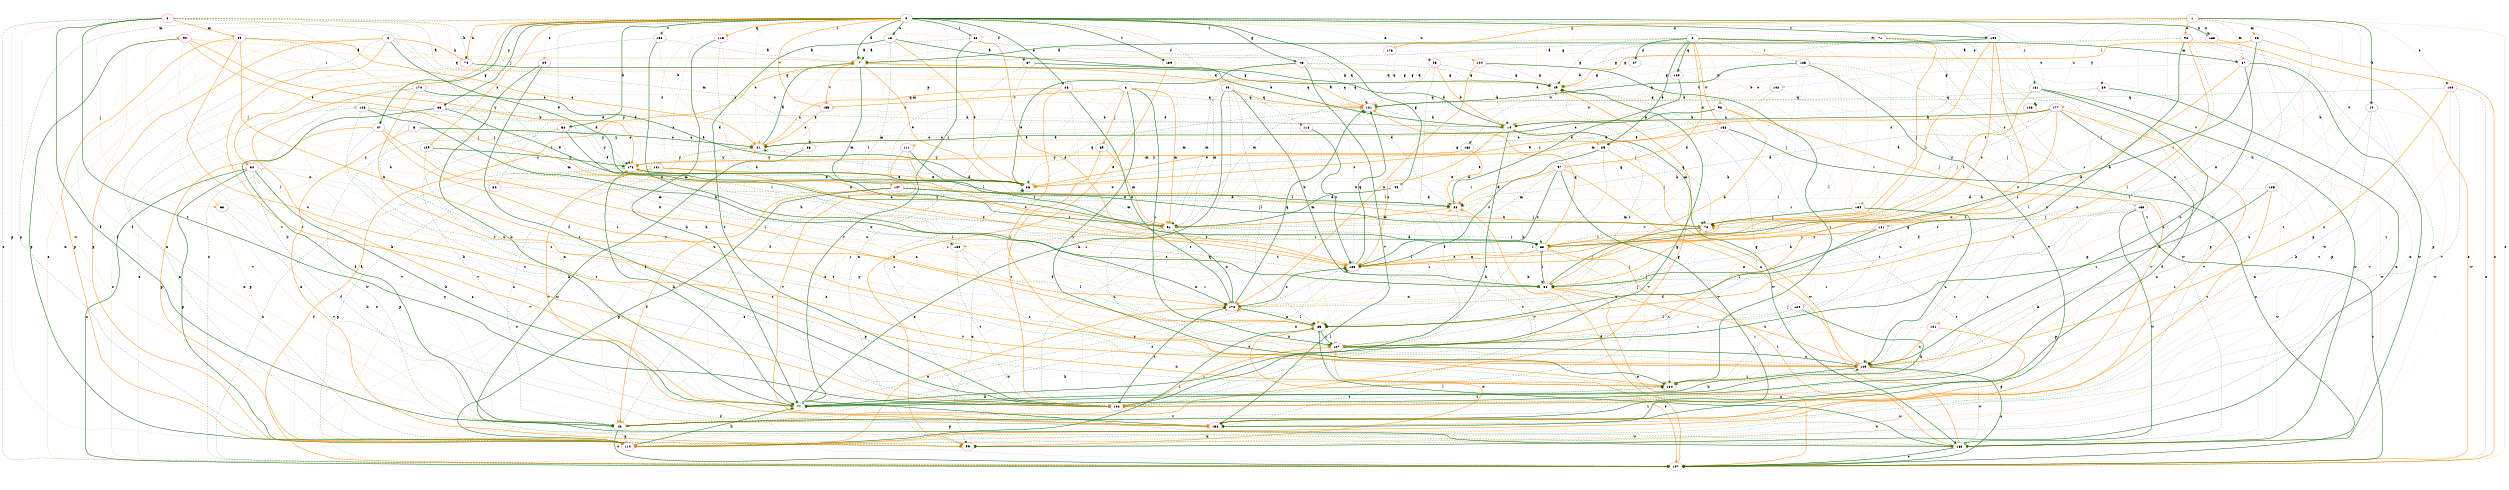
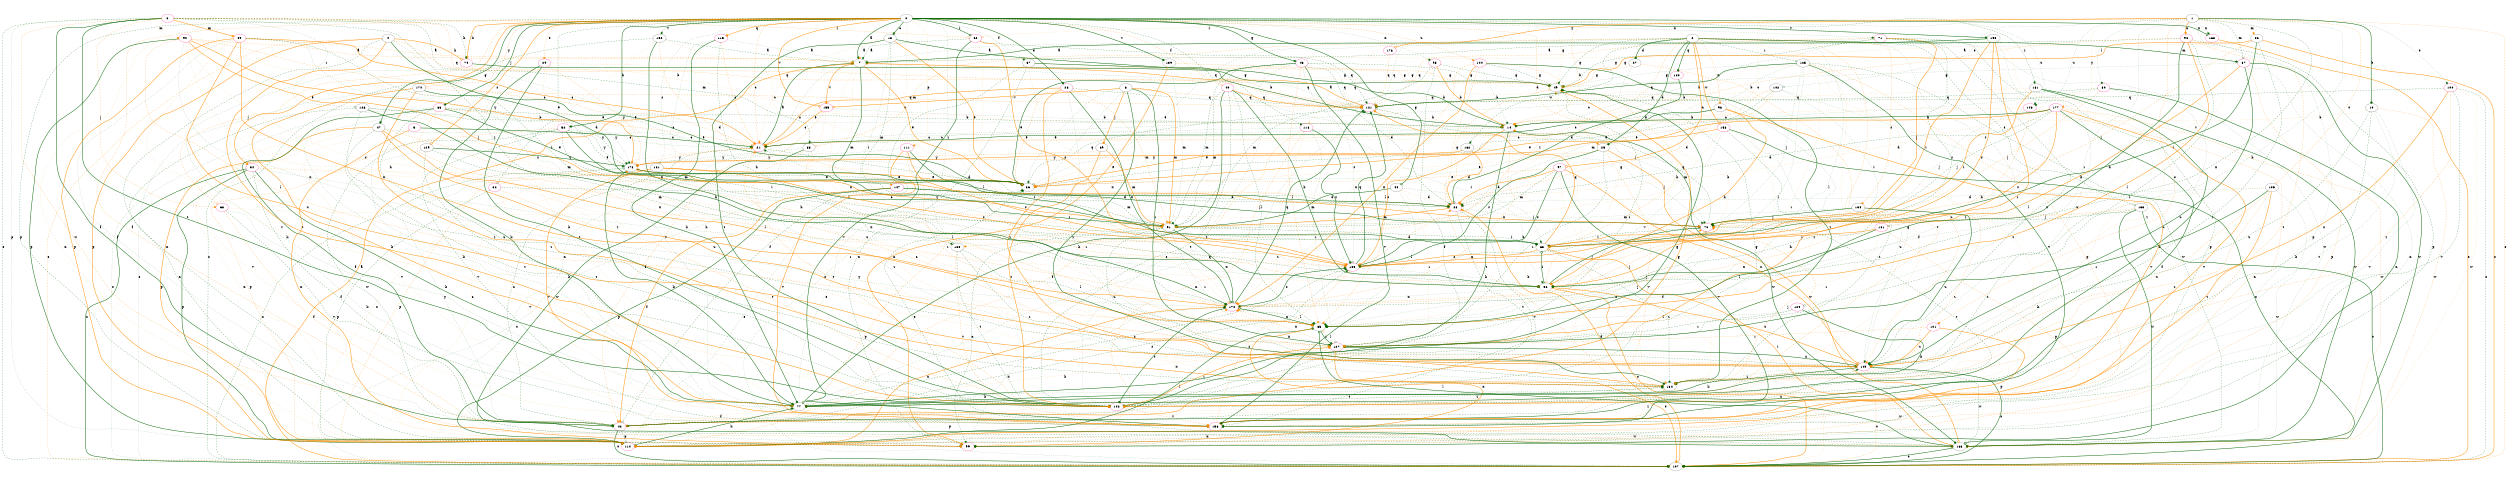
edge "152" -> "77": label "f" -> "k"
